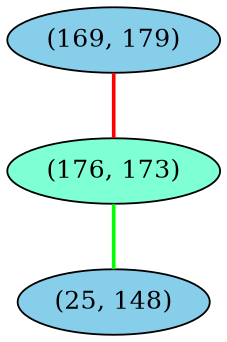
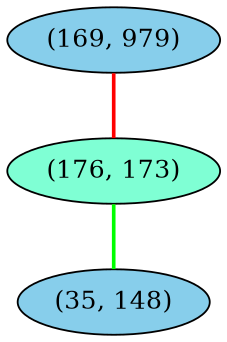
node "(169, 179)": label "(169, 179)" -> "(169, 979)"
node "(25, 148)": label "(25, 148)" -> "(35, 148)"
